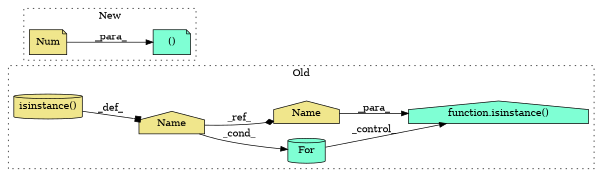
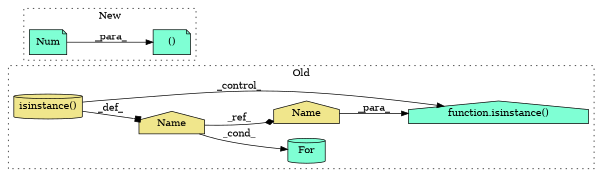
node "Num": fillcolor khaki -> aquamarine
edge "For" -> "function.isinstance()": now "isinstance()" -> "function.isinstance()"
